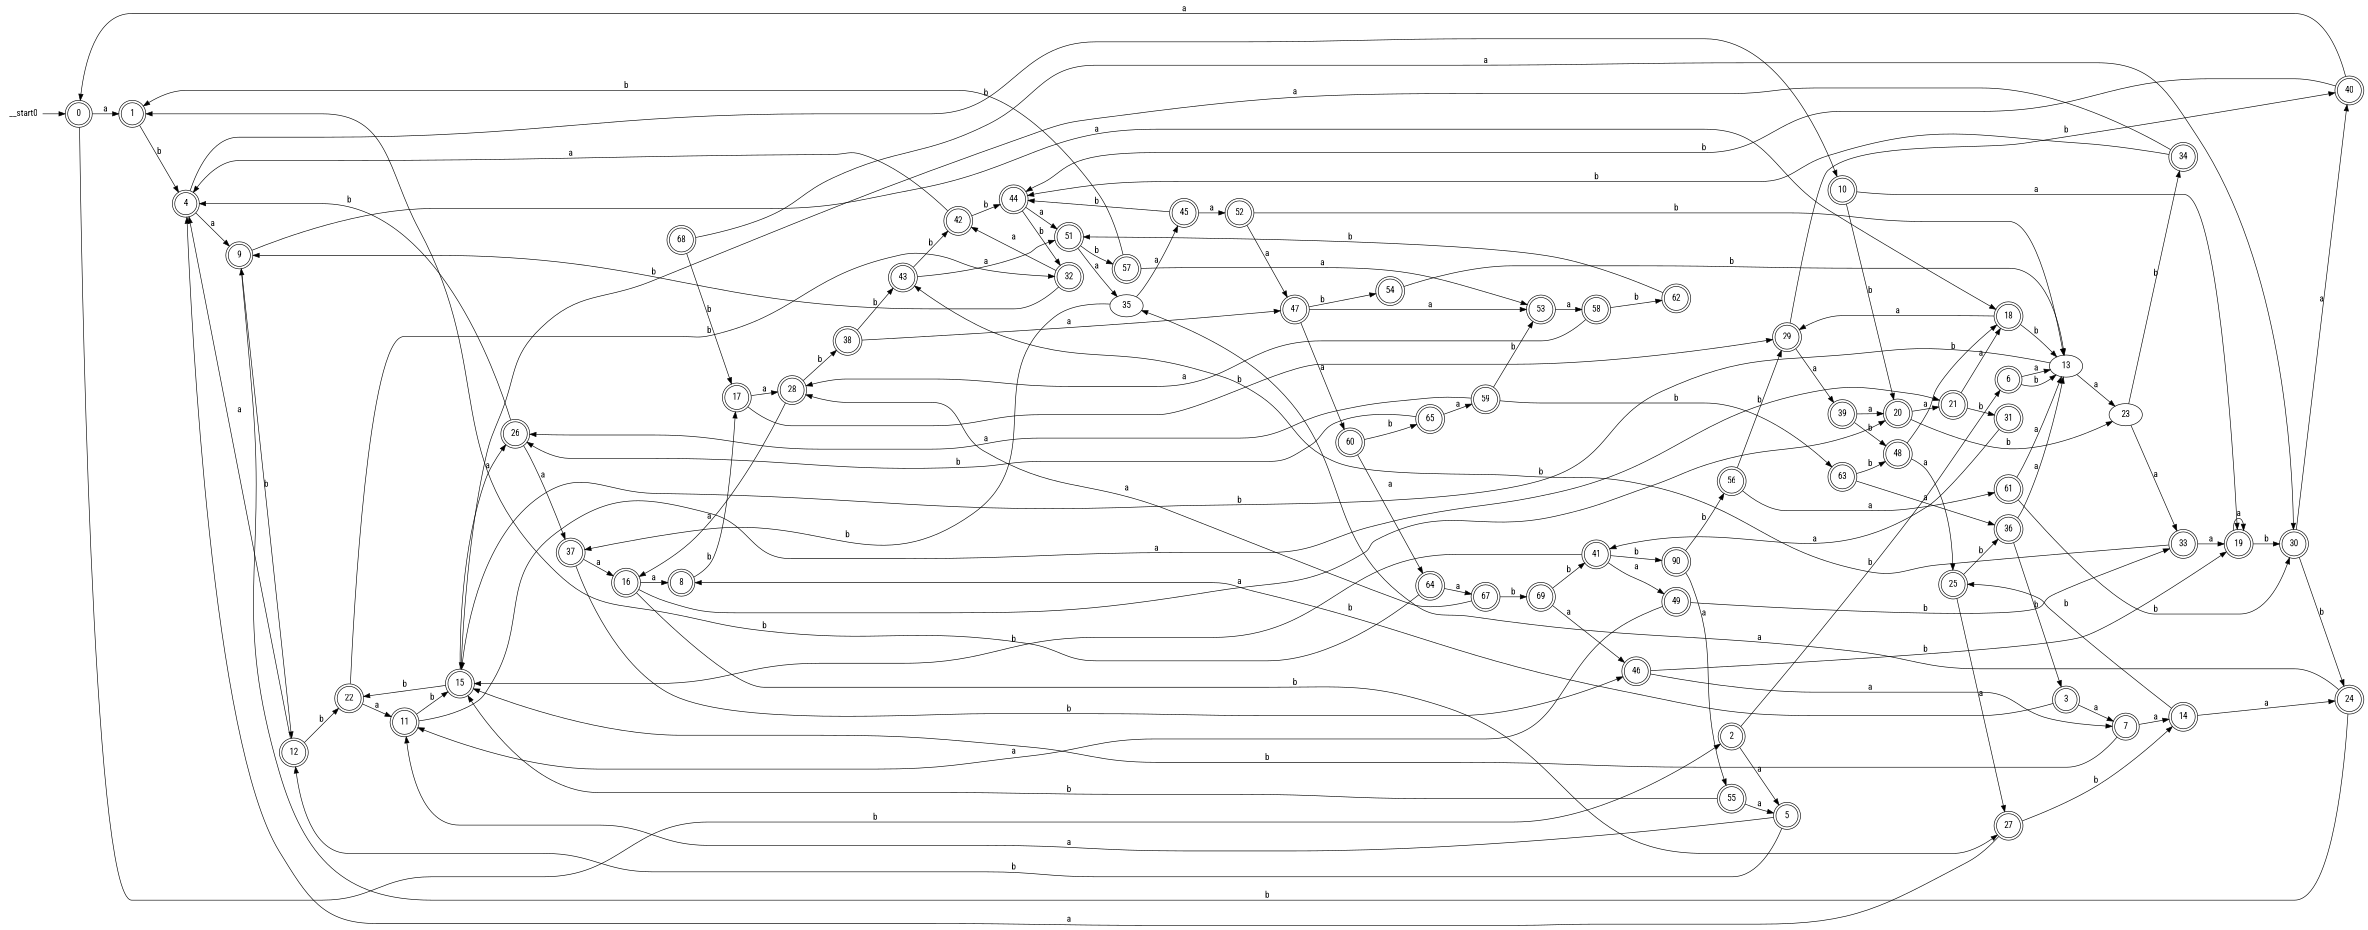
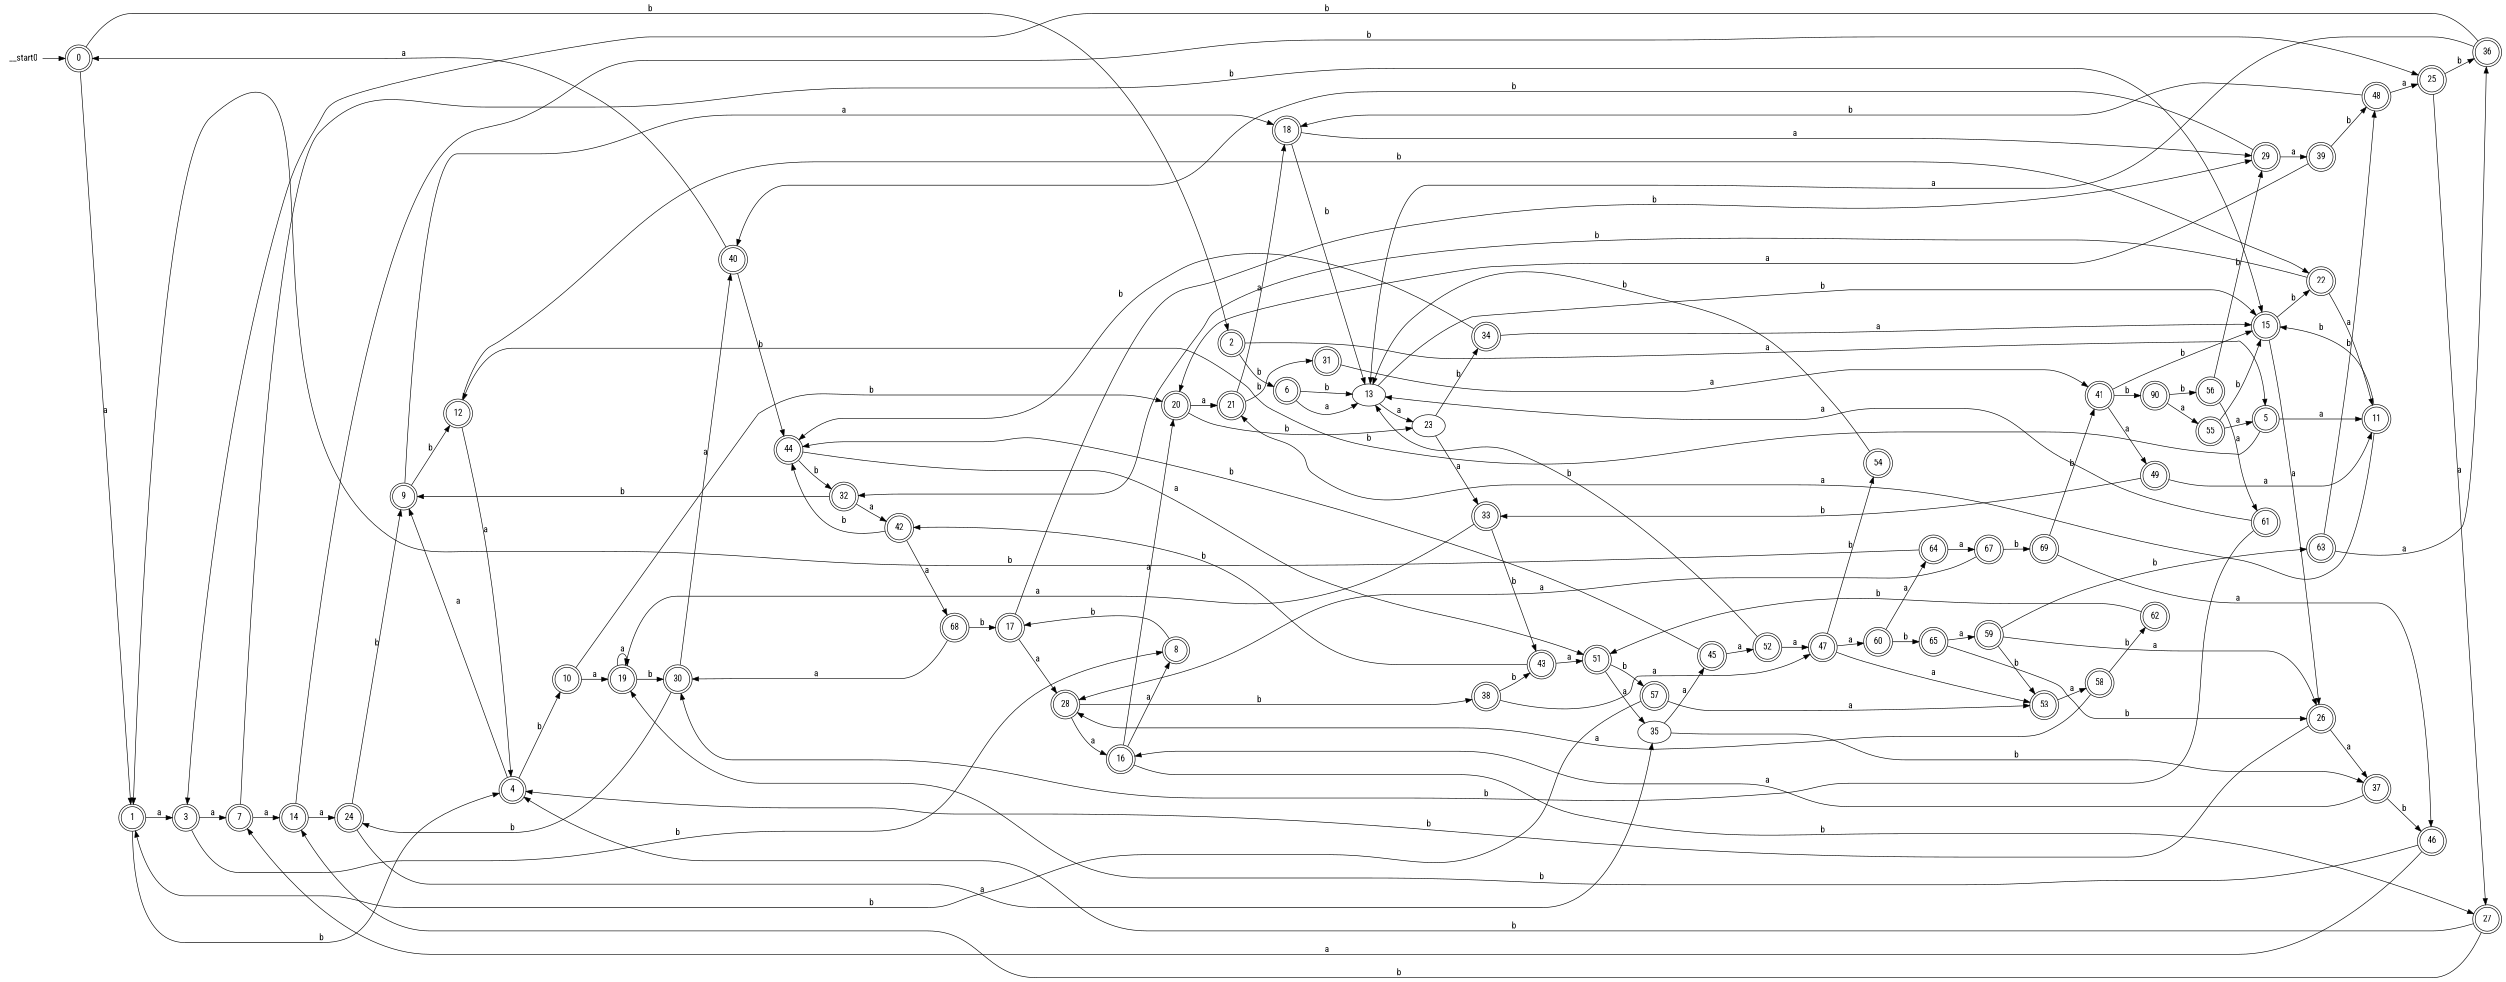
edge "42" -> "4": now "42" -> "68"
edge "1" -> "3": added, label "a"
edge "27" -> "4": label "a" -> "b"
